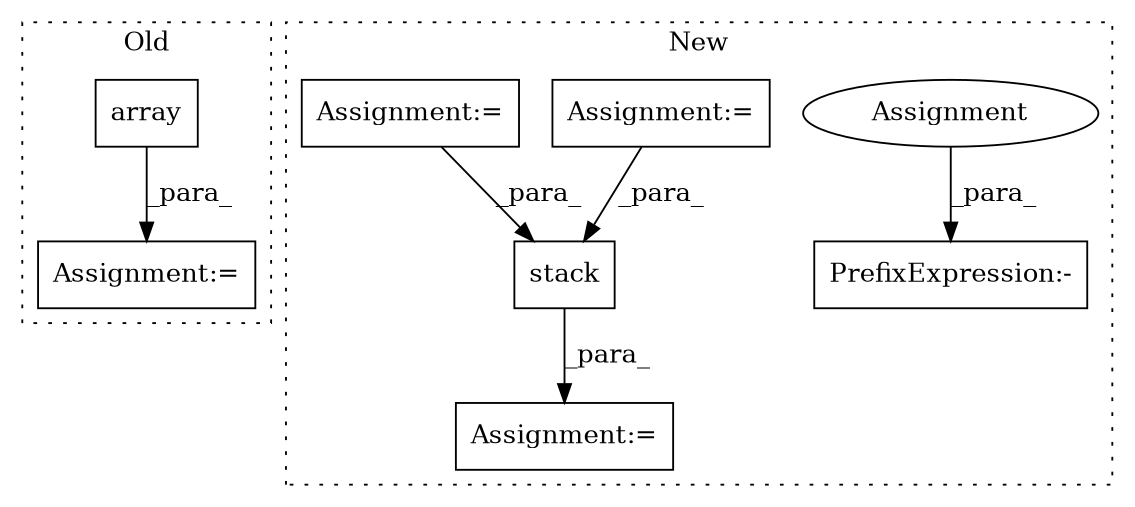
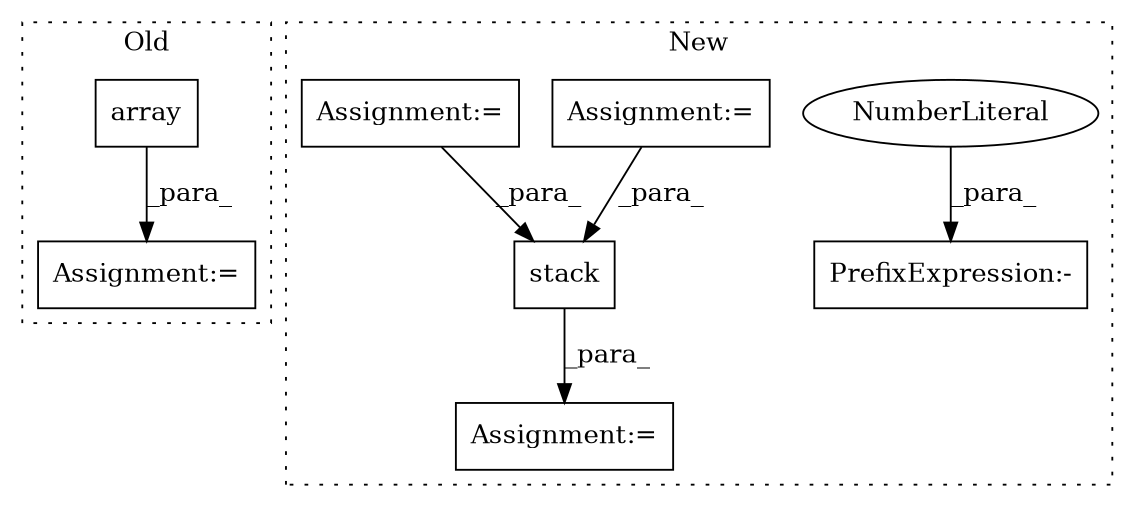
node "Assignment": label "Assignment" -> "NumberLiteral"
